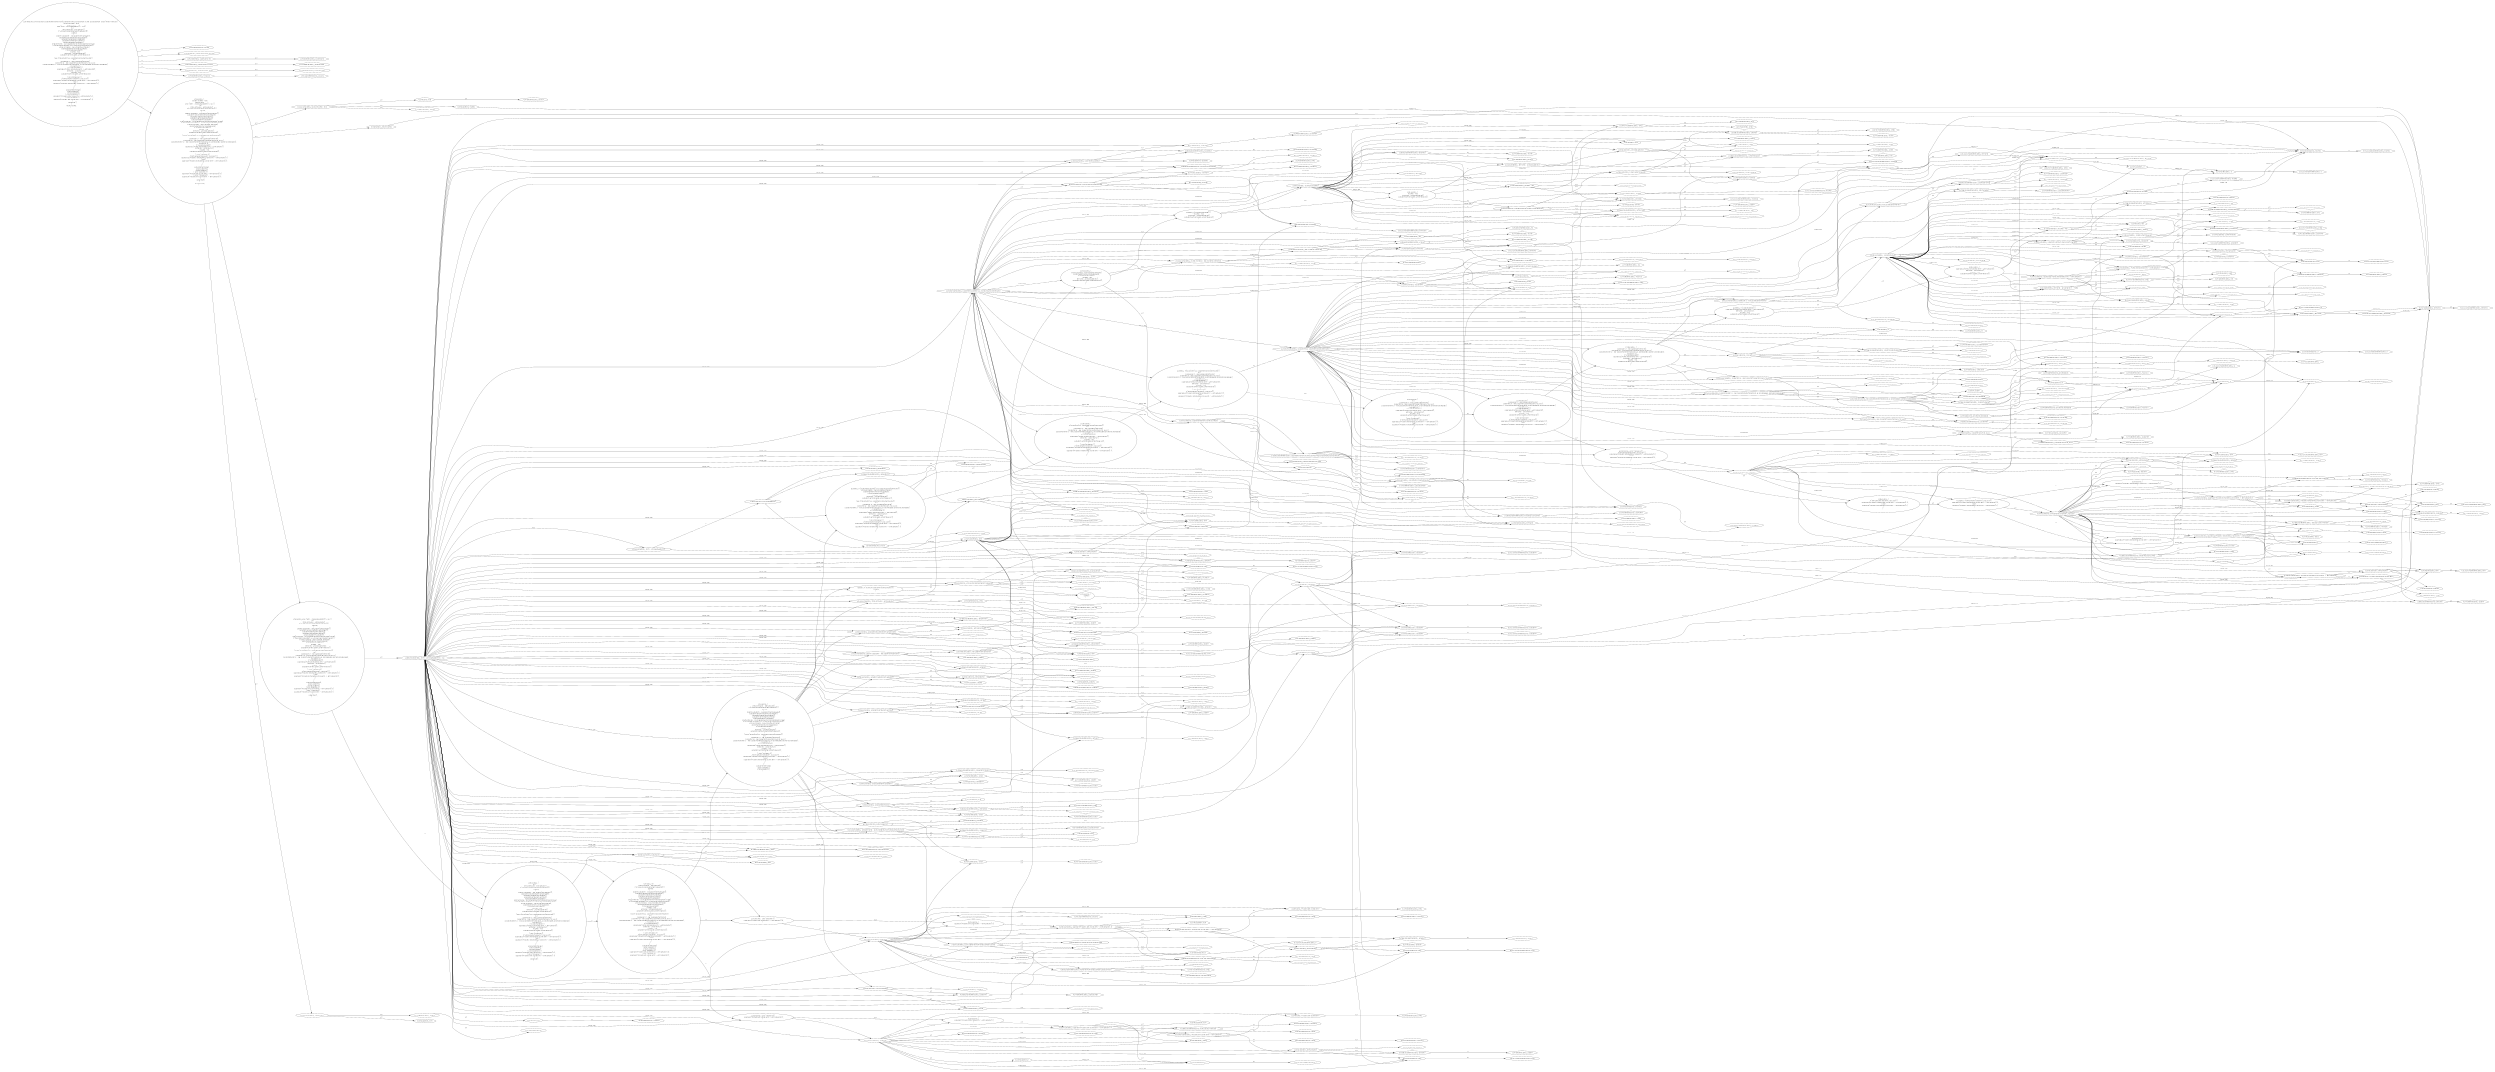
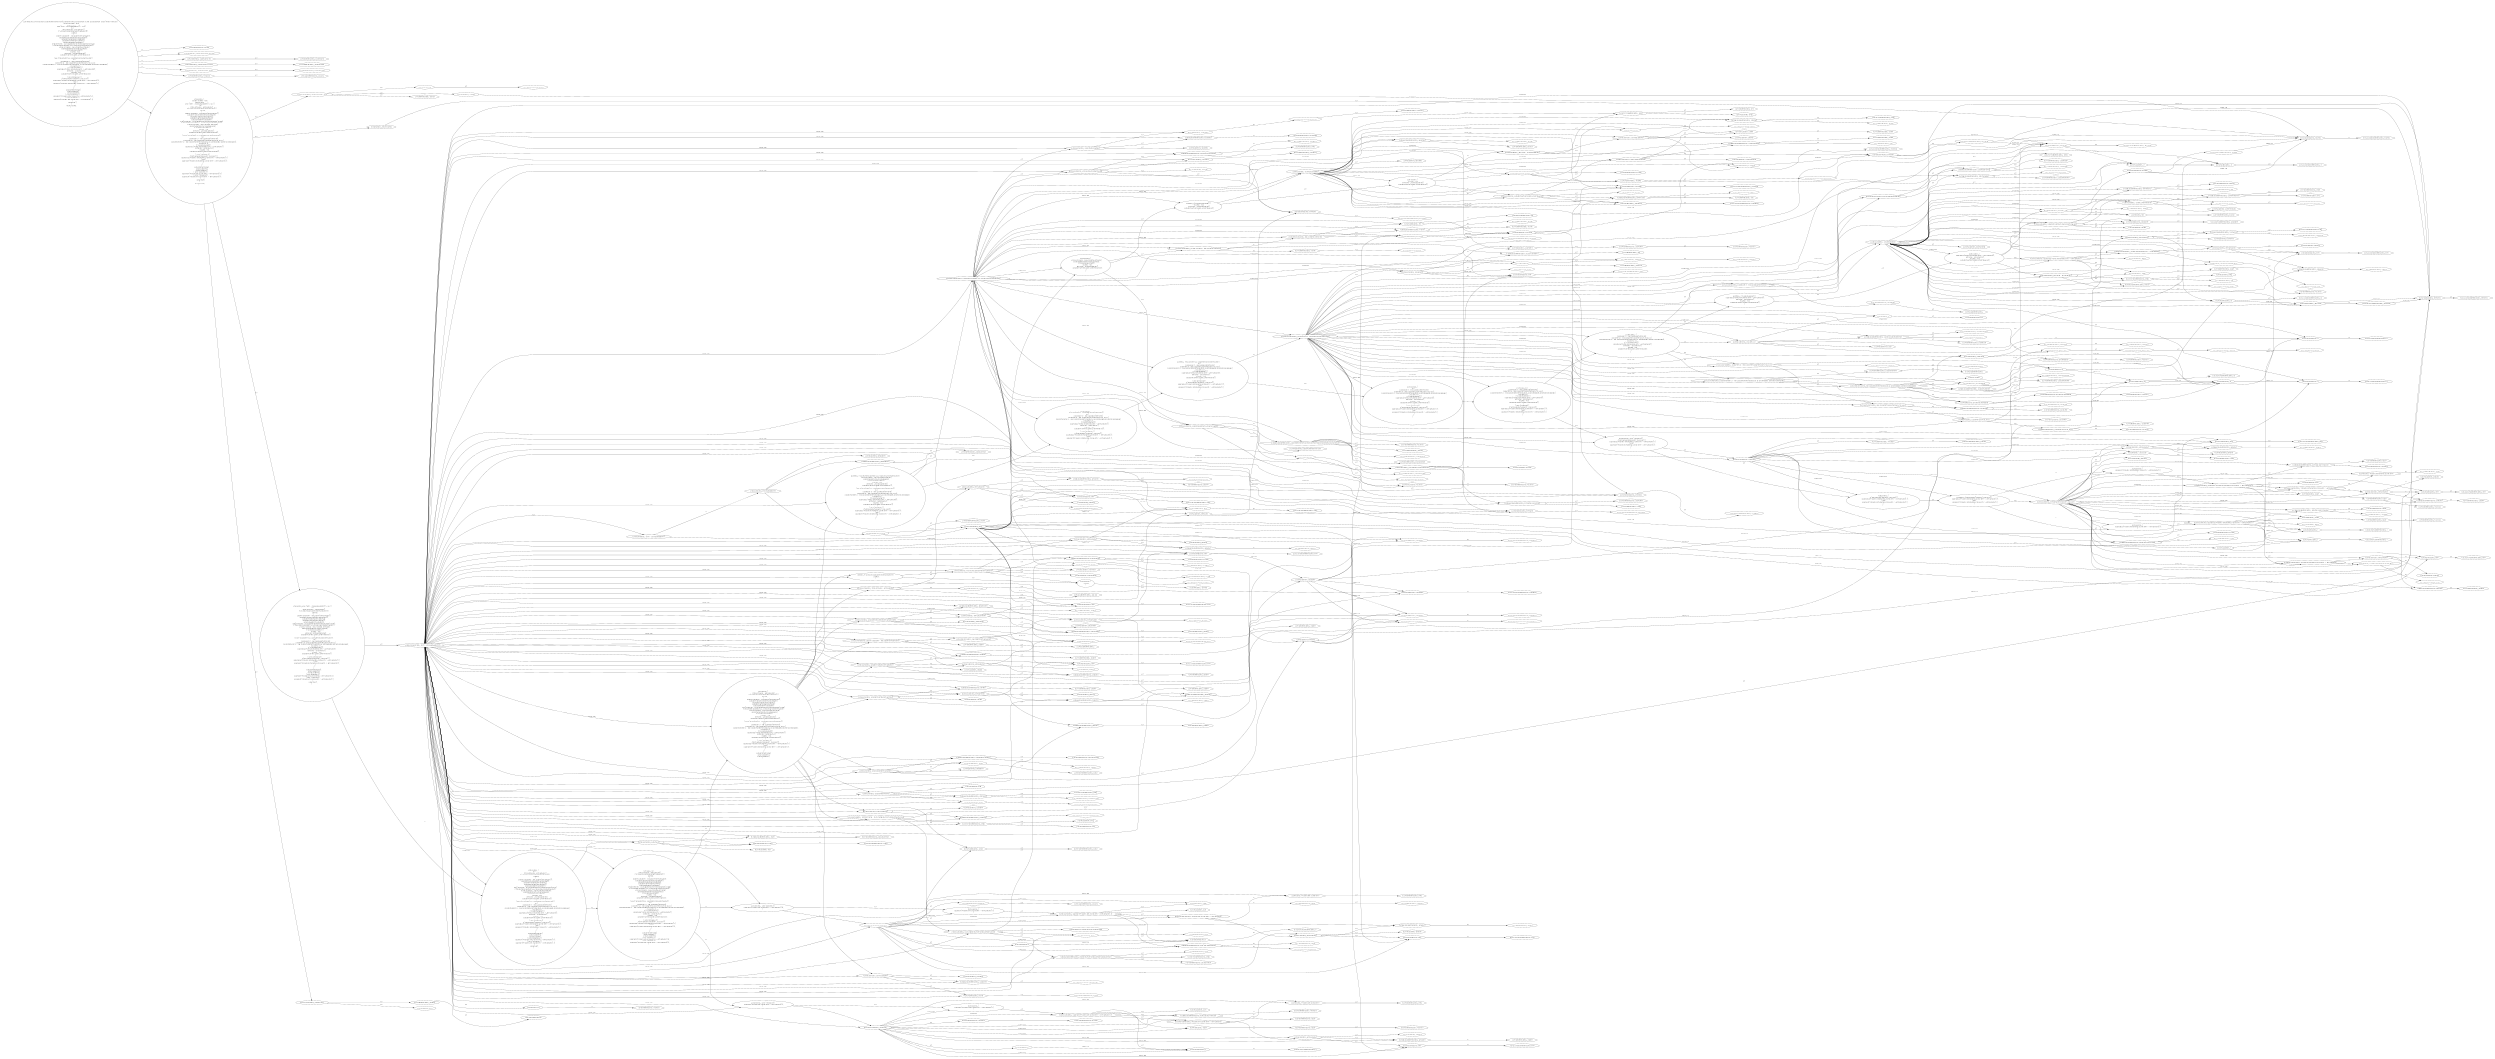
edge "33:CtInvocationImpl@cv.isInstrumented()" -> "36:CtVariableWriteImpl@modified": now "33:CtInvocationImpl@cv.isInstrumented()" -> "28:CtVirtualElement@cr"
